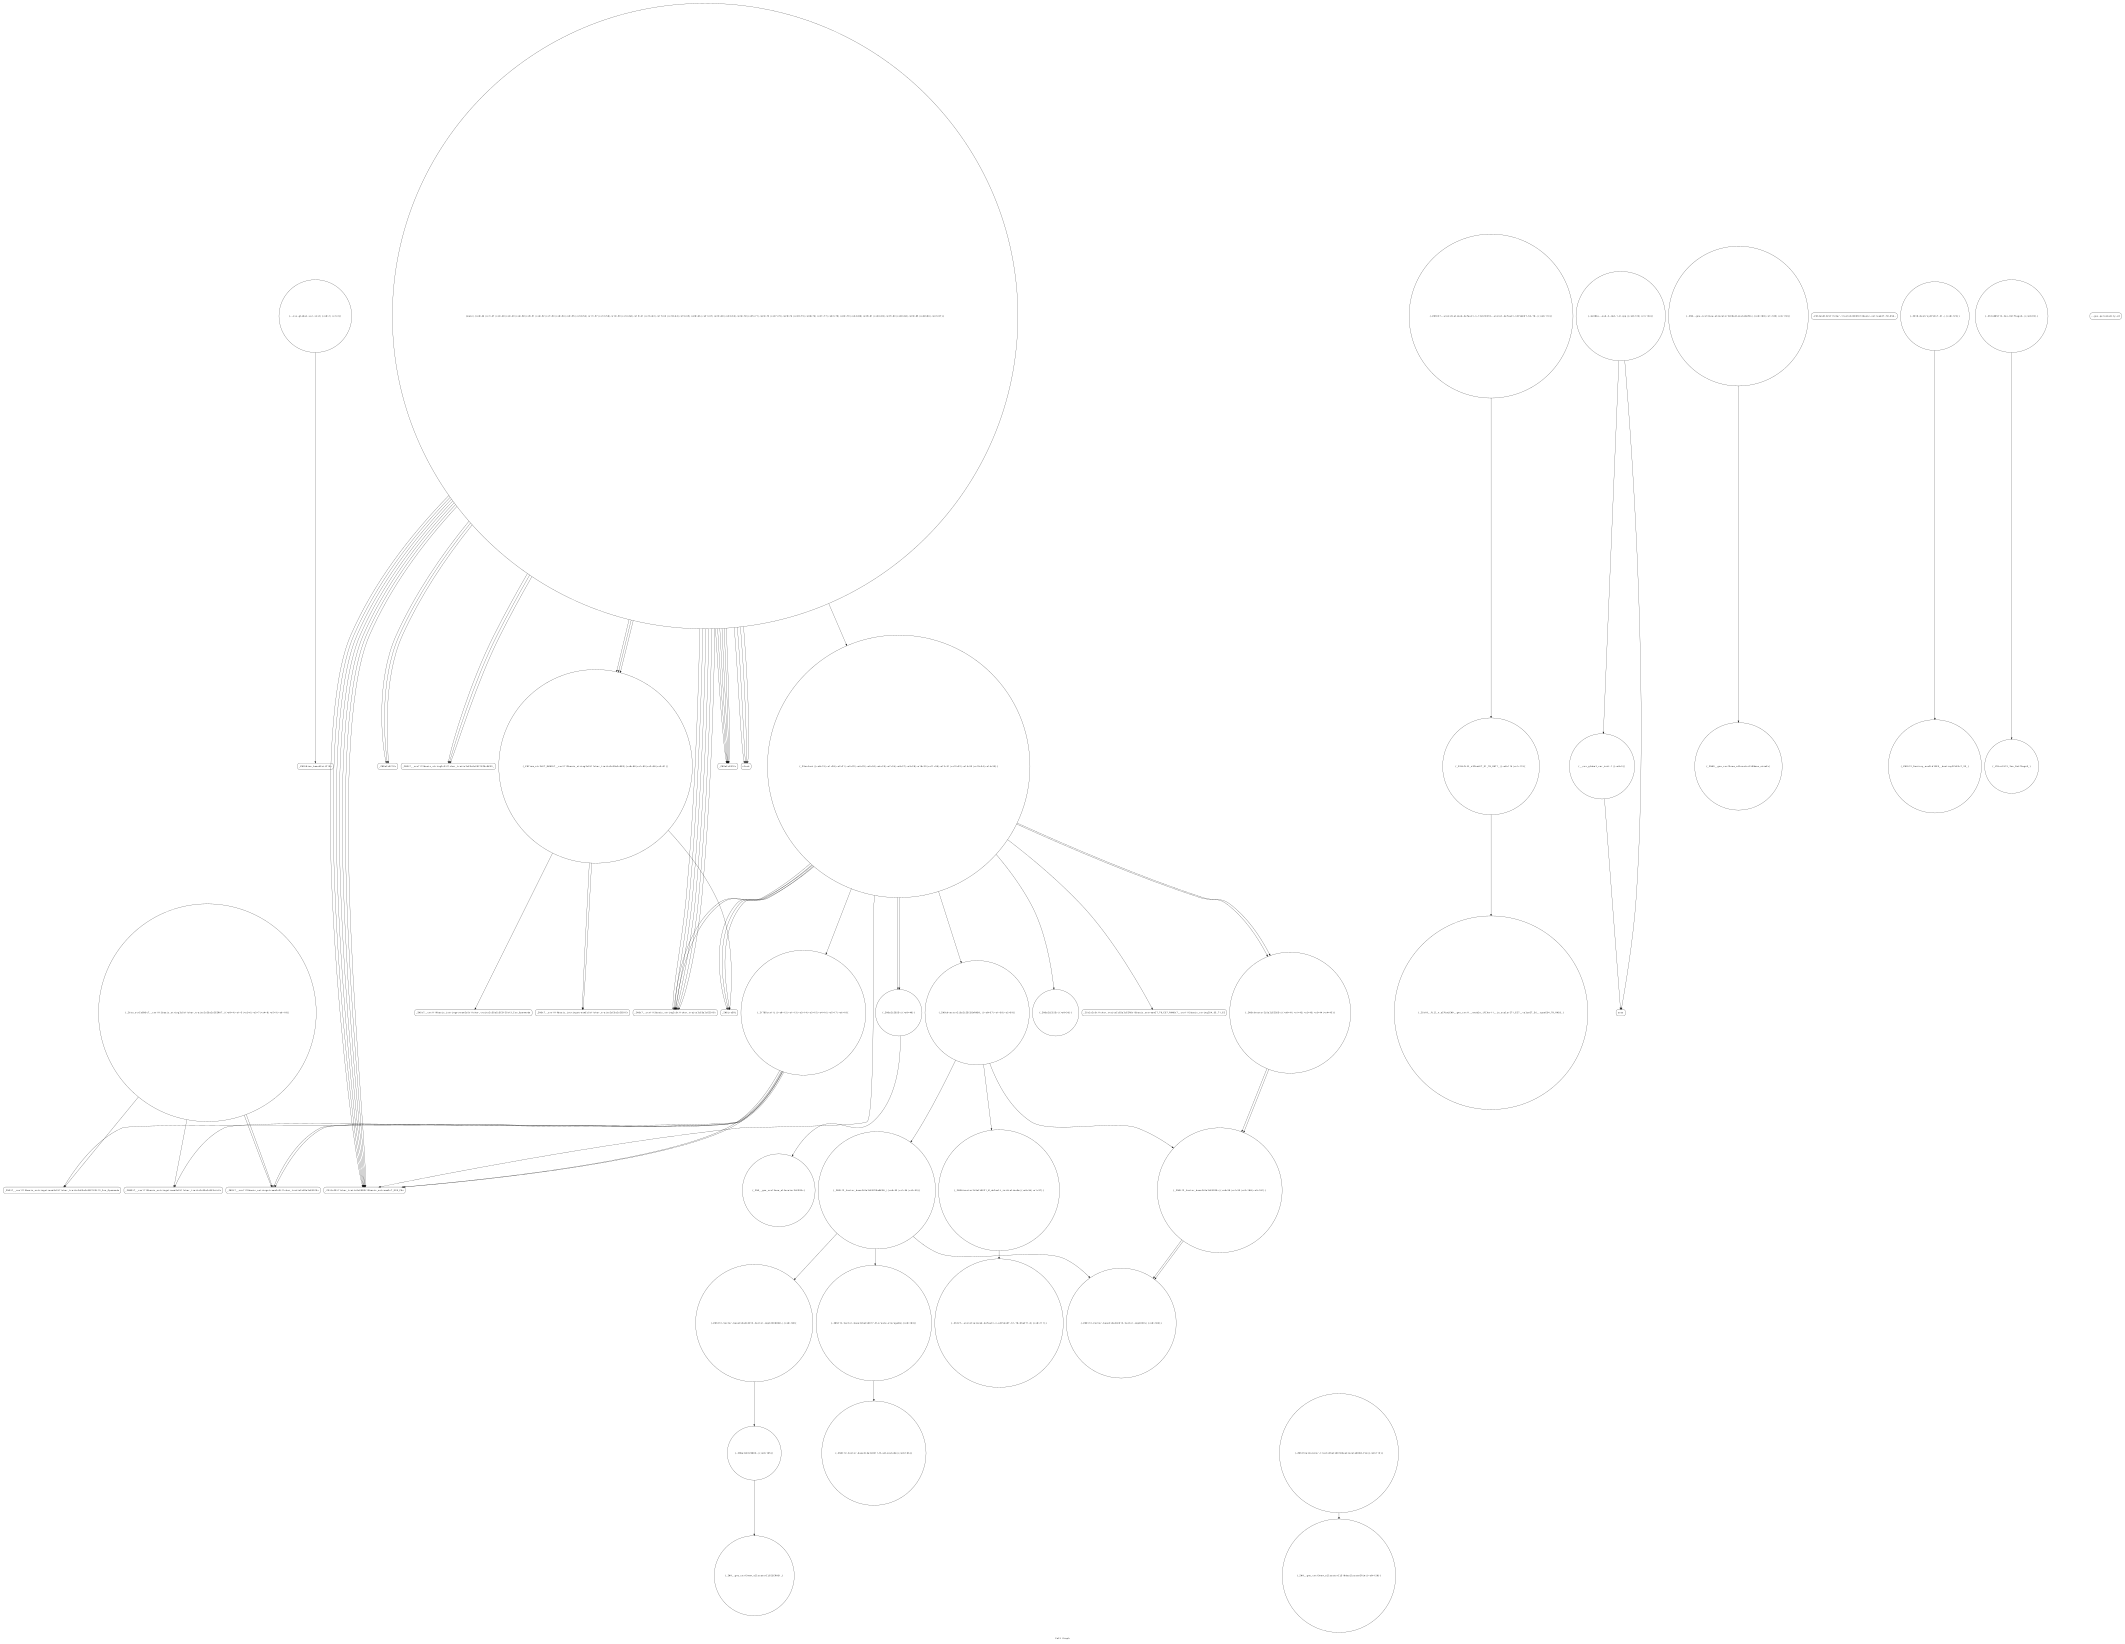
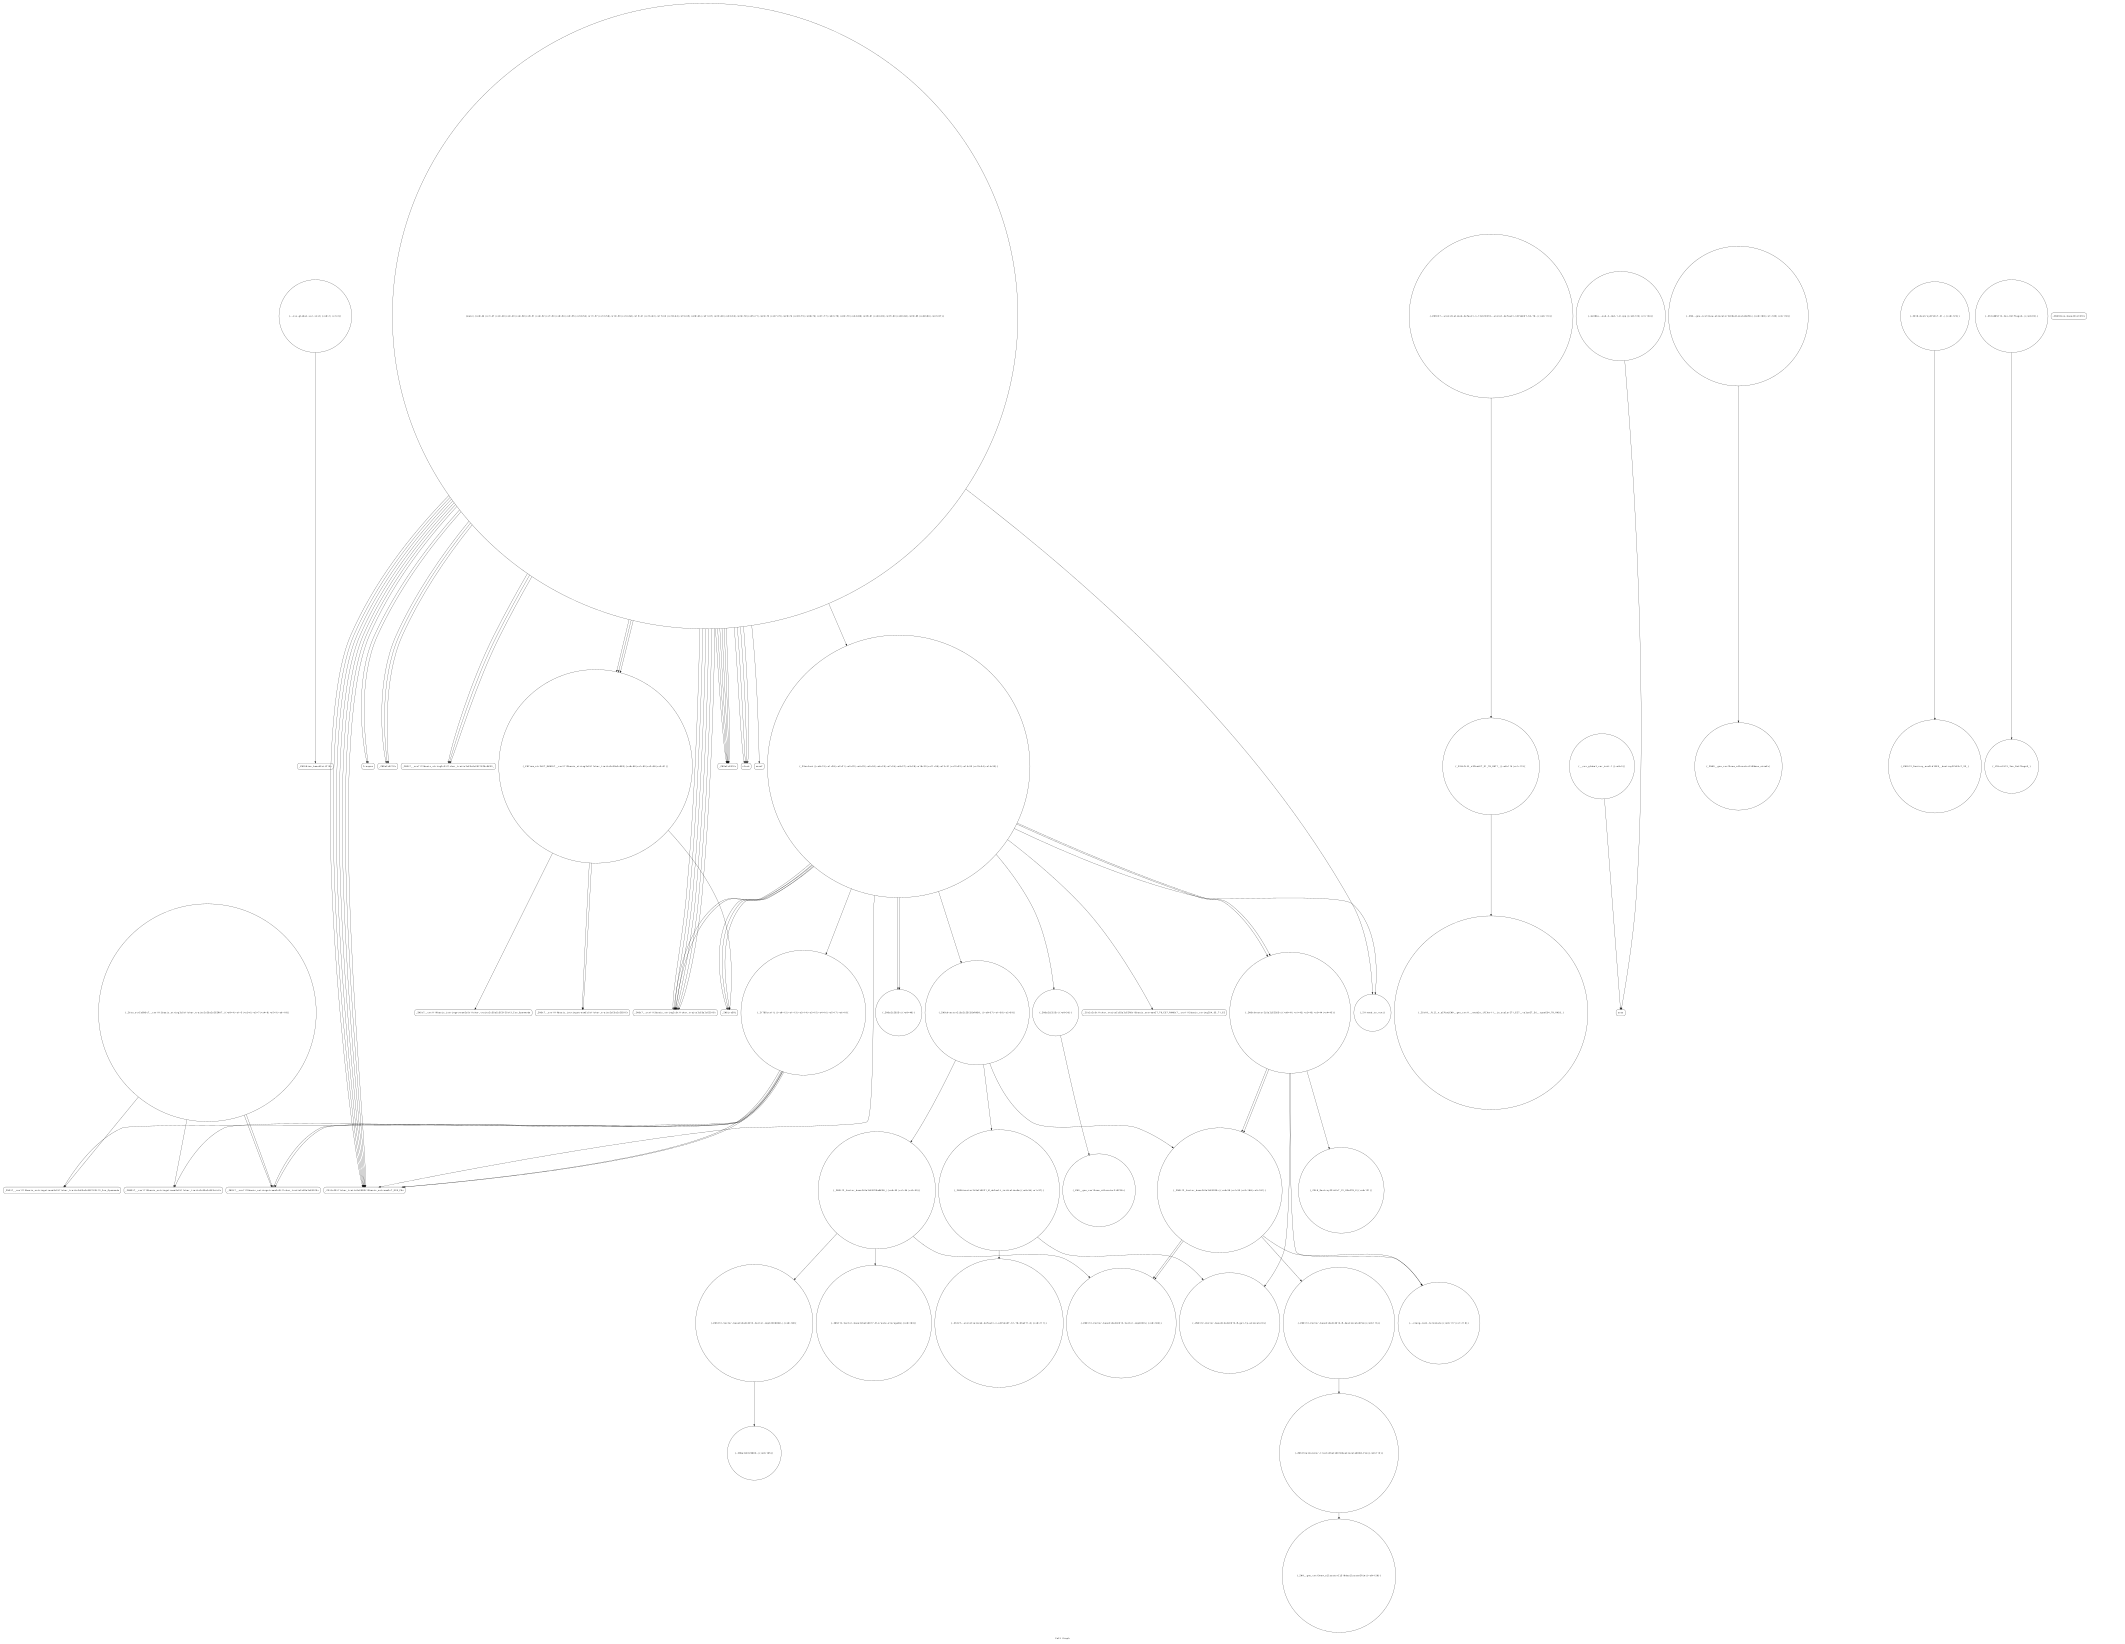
node "_ZSt4endlIcSt11char_traitsIcEERSt13basic_ostreamIT_T0_ES6_": removed
node "_ZNSt8ios_base4InitD1Ev": added
node "__gxx_personality_v0": removed
edge "{_GLOBAL__sub_I_cmd_1_0.cpp|{<s0>123|<s1>124}}" -> "{__cxx_global_var_init.1|{<s0>3}}": removed
node "freopen": added
node "scanf": added
node "{_Z11need_to_runi}": added
node "{_ZN9__gnu_cxx13new_allocatorIiED2Ev}": removed
node "{_ZN9__gnu_cxx13new_allocatorIiEC2Ev}": added
node "{_ZSt8_DestroyIPiiEvT_S1_RSaIT0_E|{<s0>121}}": added
node "{_ZNSt12_Vector_baseIiSaIiEE19_M_get_Tp_allocatorEv}": added
node "{_ZNSt12_Vector_baseIiSaIiEE13_M_deallocateEPim|{<s0>116}}": added
node "{__clang_call_terminate|{<s0>117|<s1>118}}": added
node "{_ZNSt12_Vector_baseIiSaIiEE11_M_allocateEm|{<s0>106}}": removed
node "{_ZN9__gnu_cxx13new_allocatorIiEC2ERKS1_}": removed
